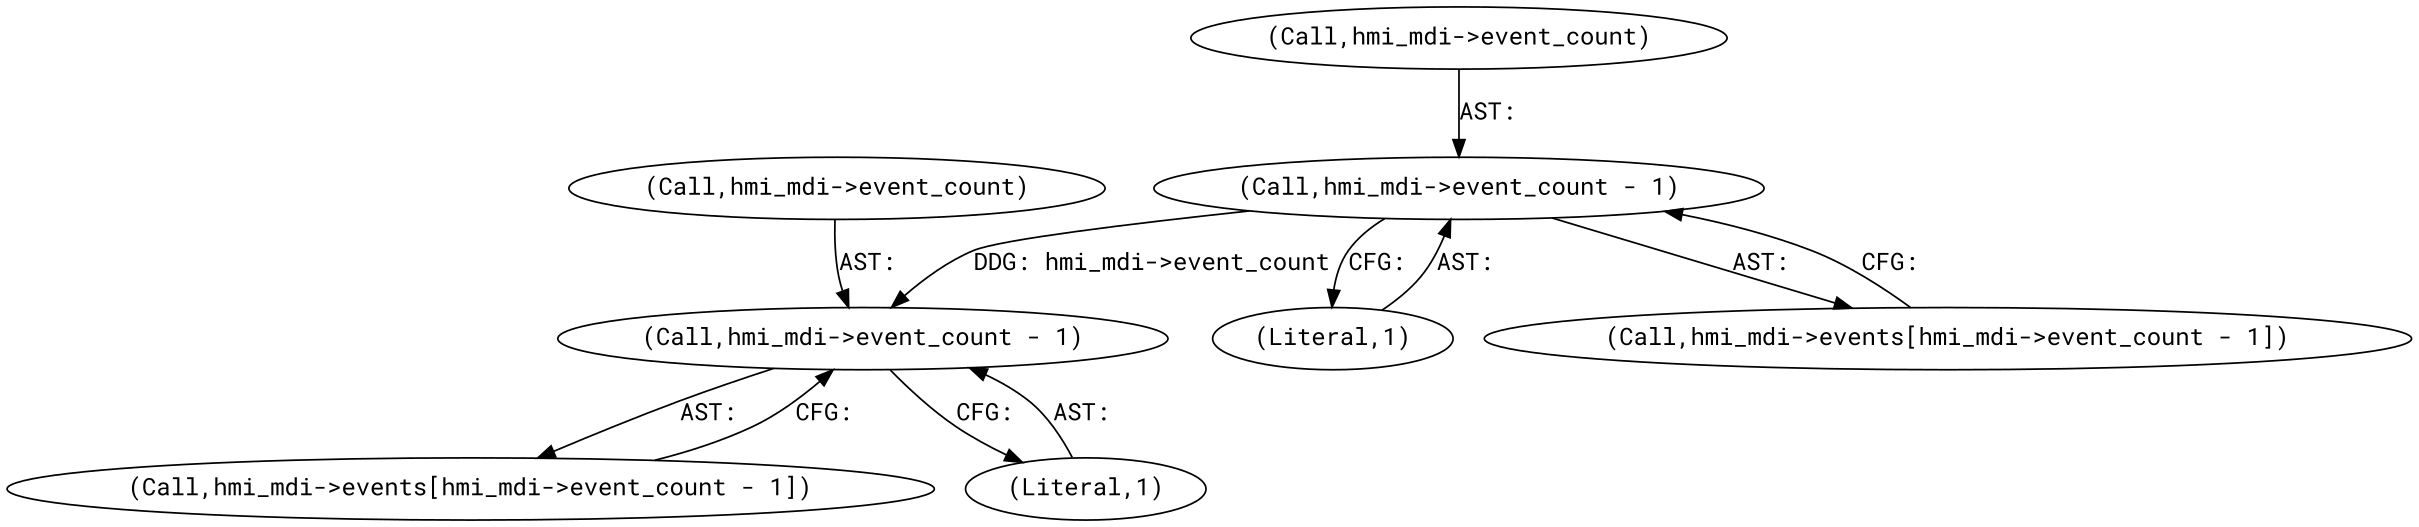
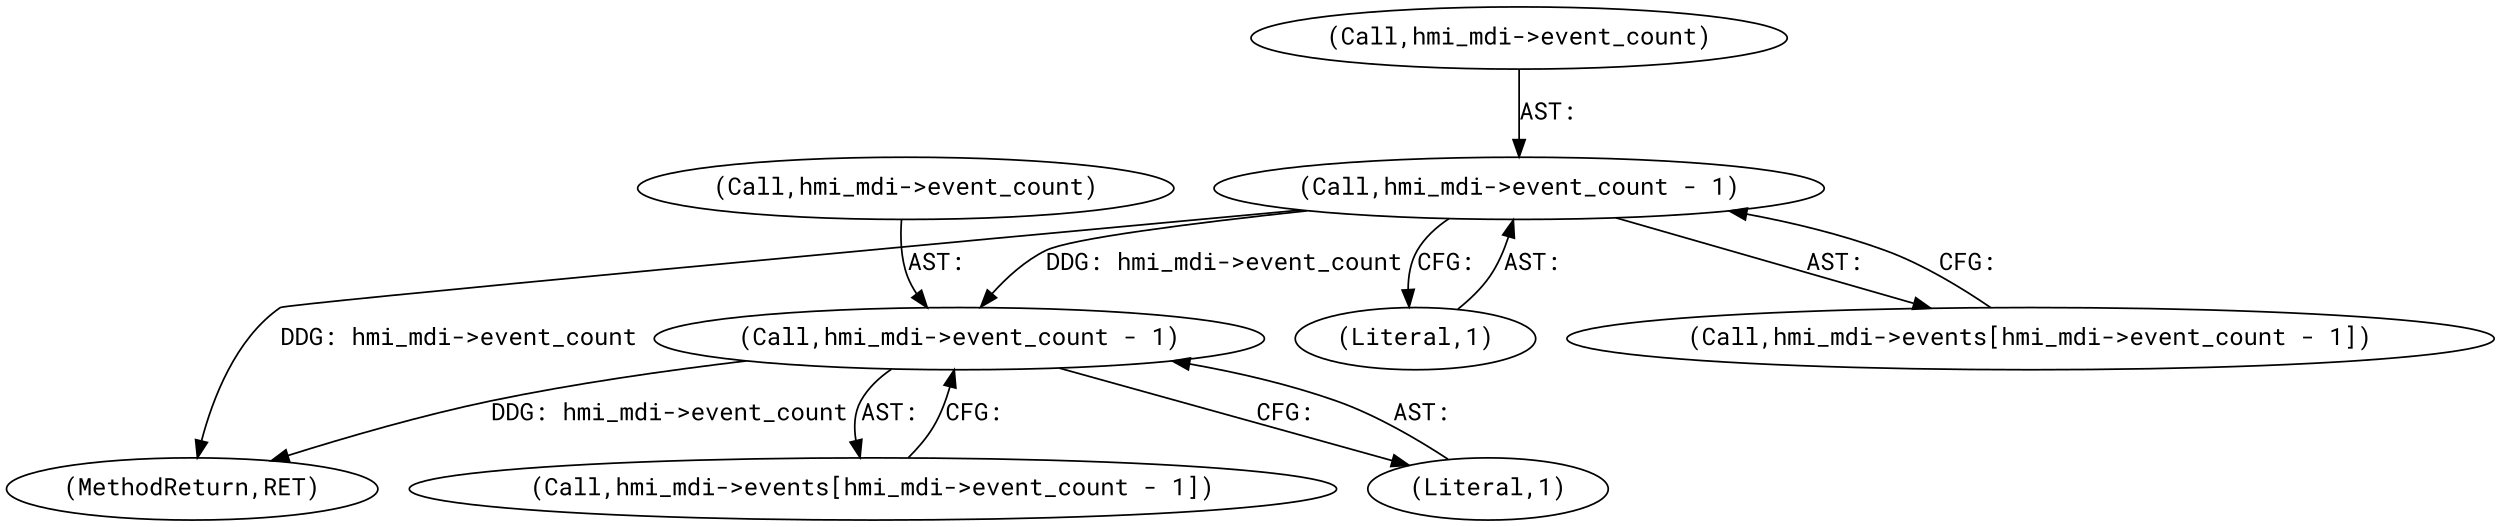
node "(MethodReturn,RET)": added
